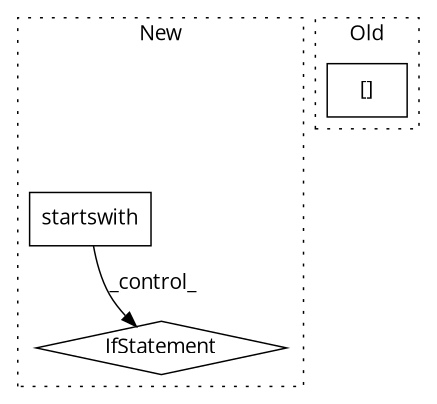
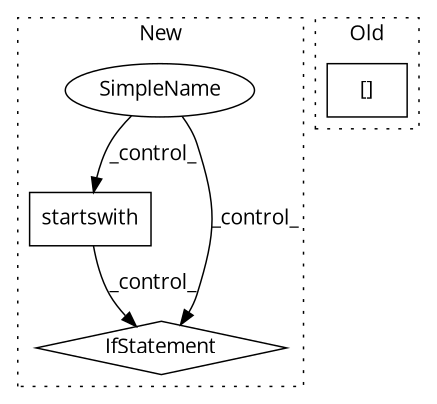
node "SimpleName": added
